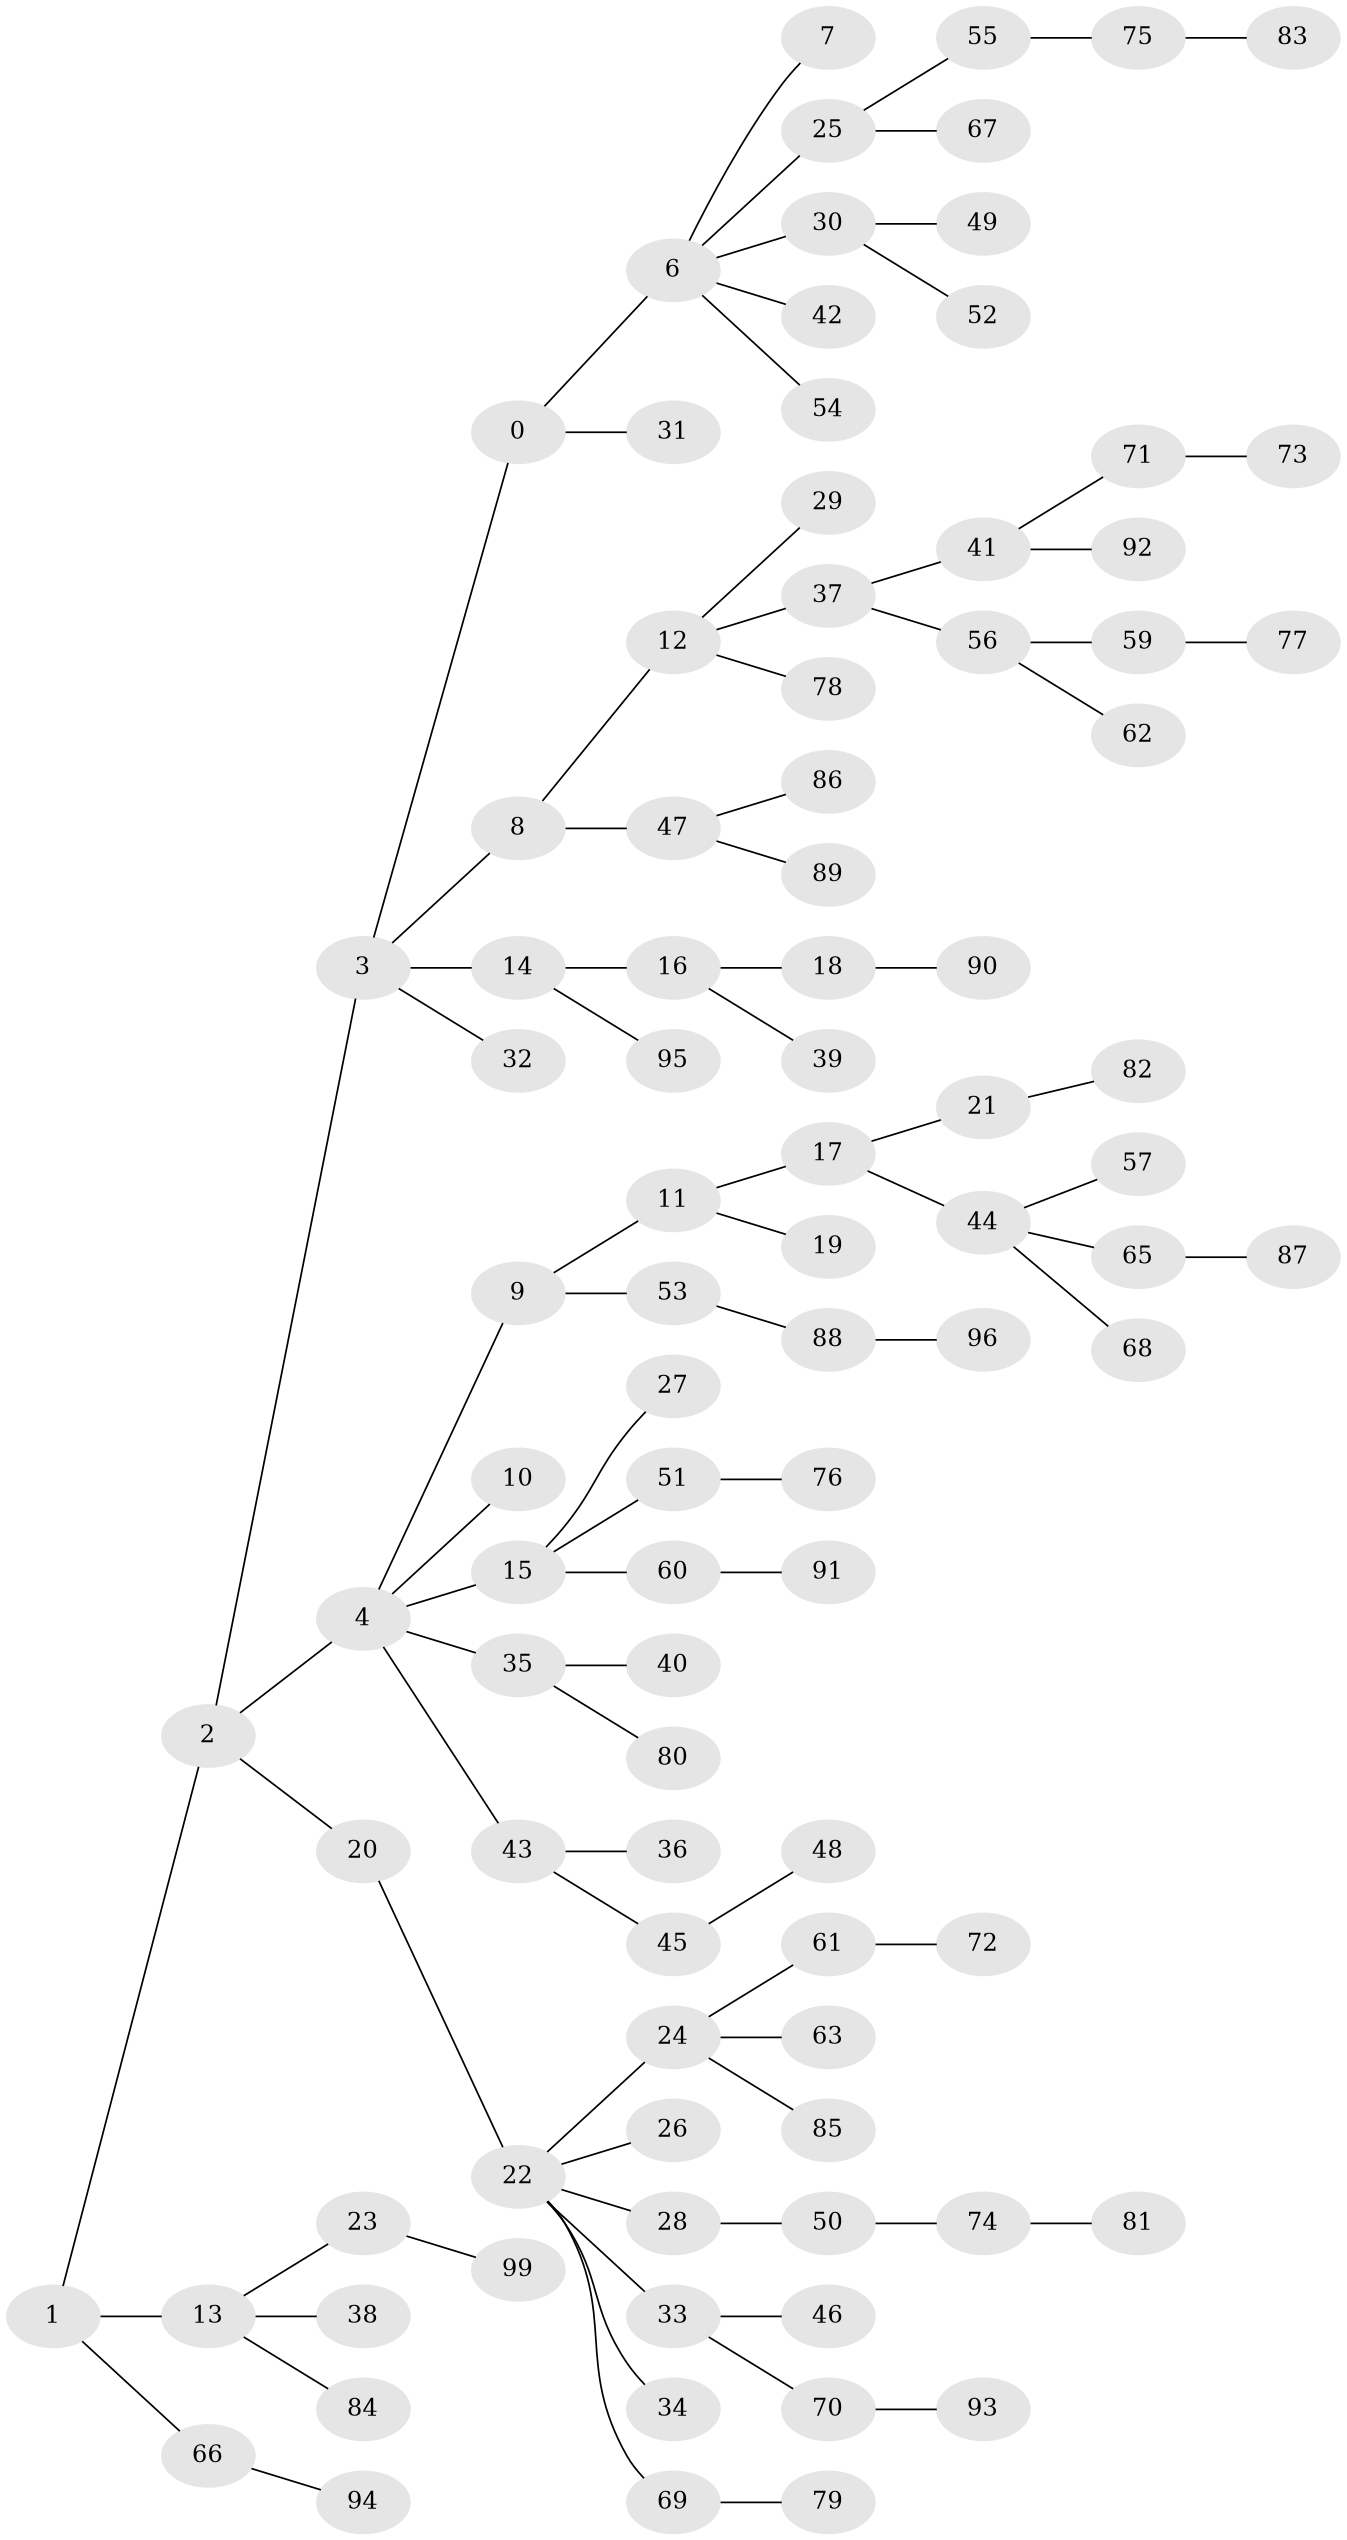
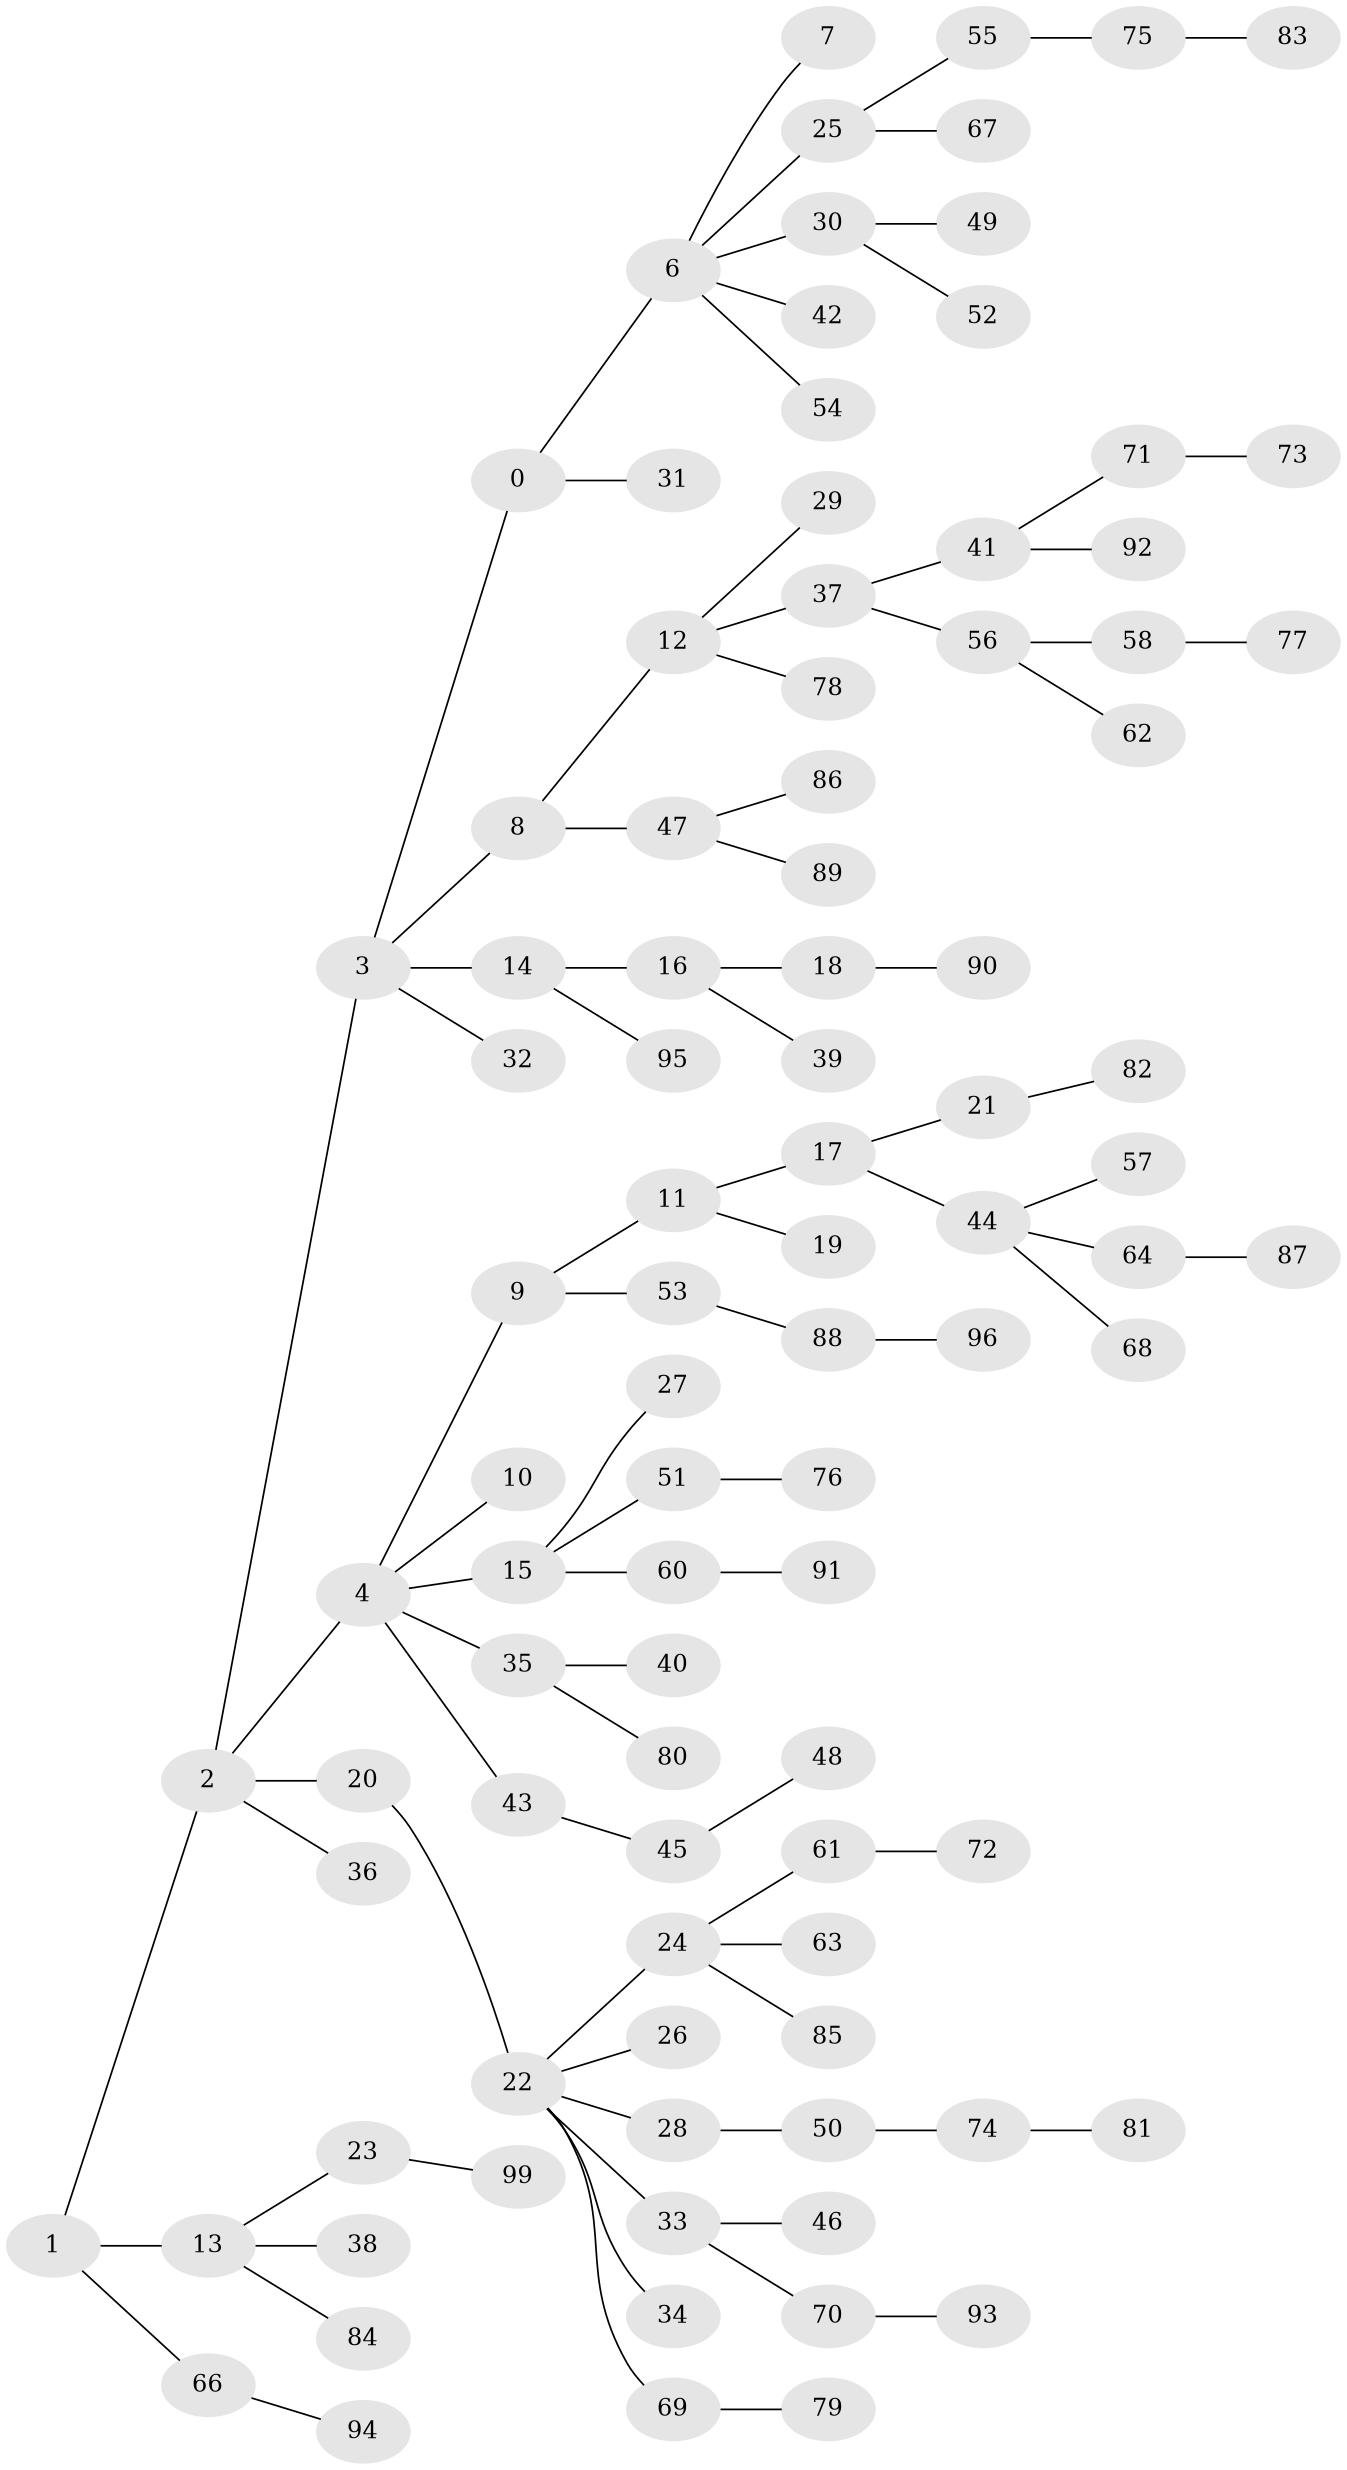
node "59": label "59" -> "58"
node "65": label "65" -> "64"
edge "43" -- "36": now "2" -- "36"
